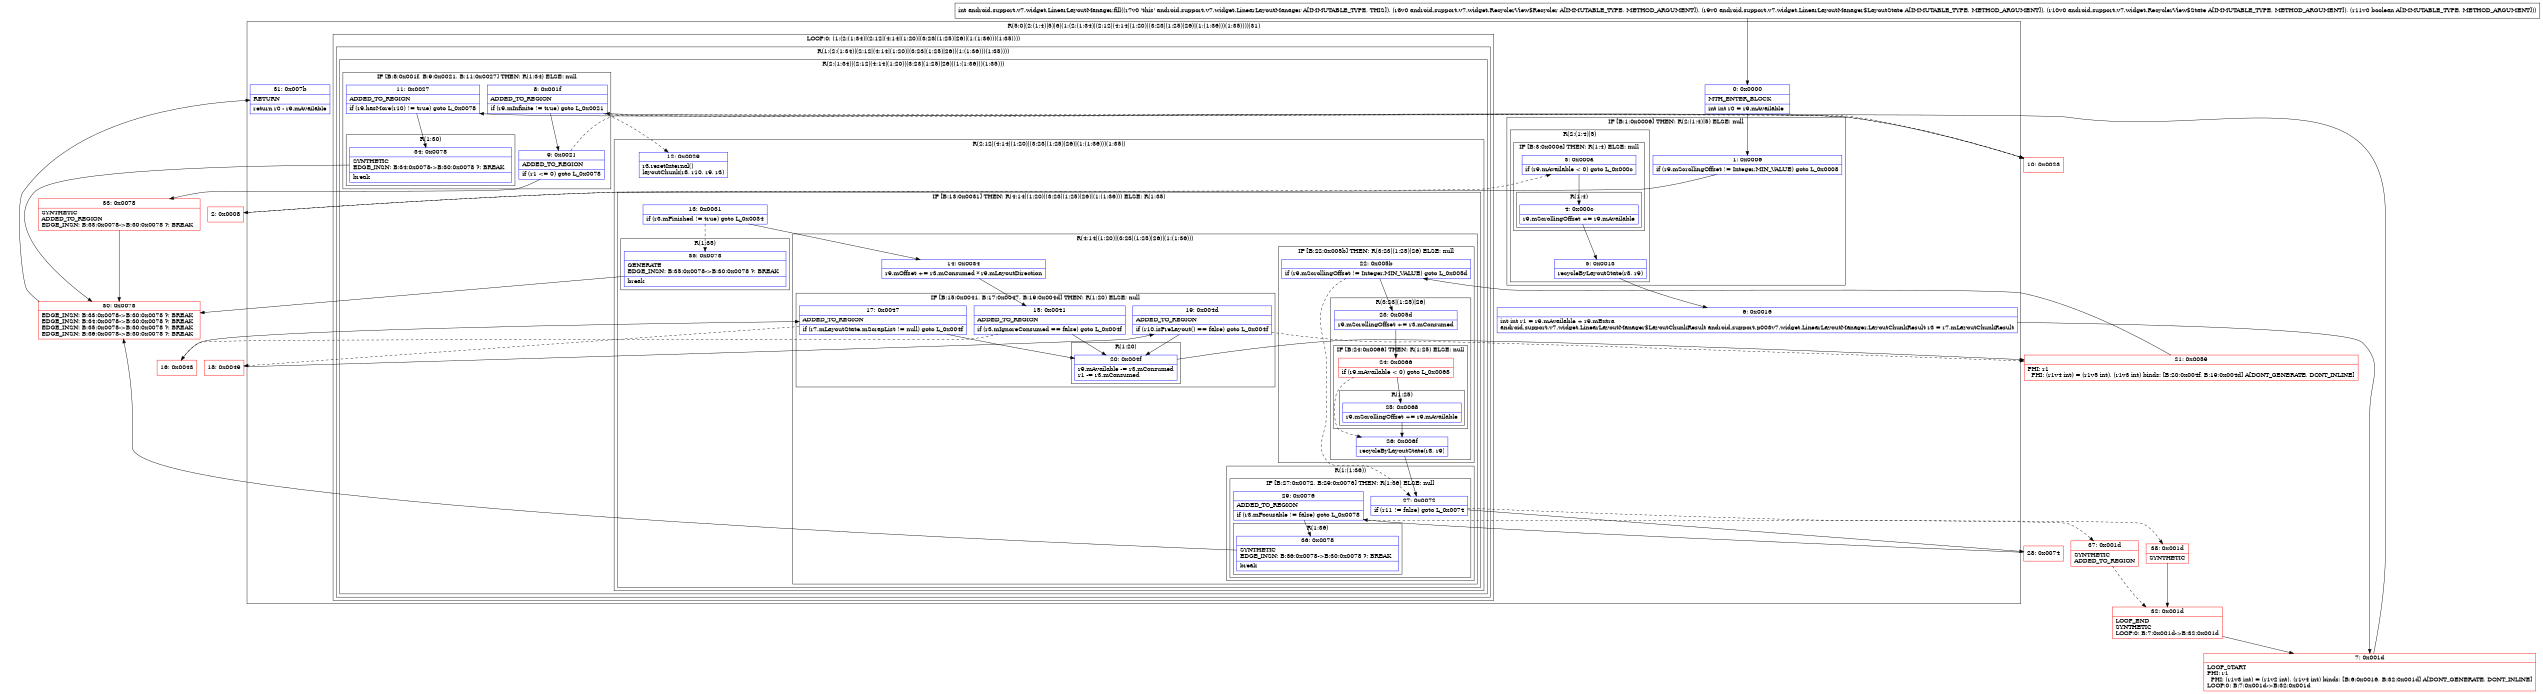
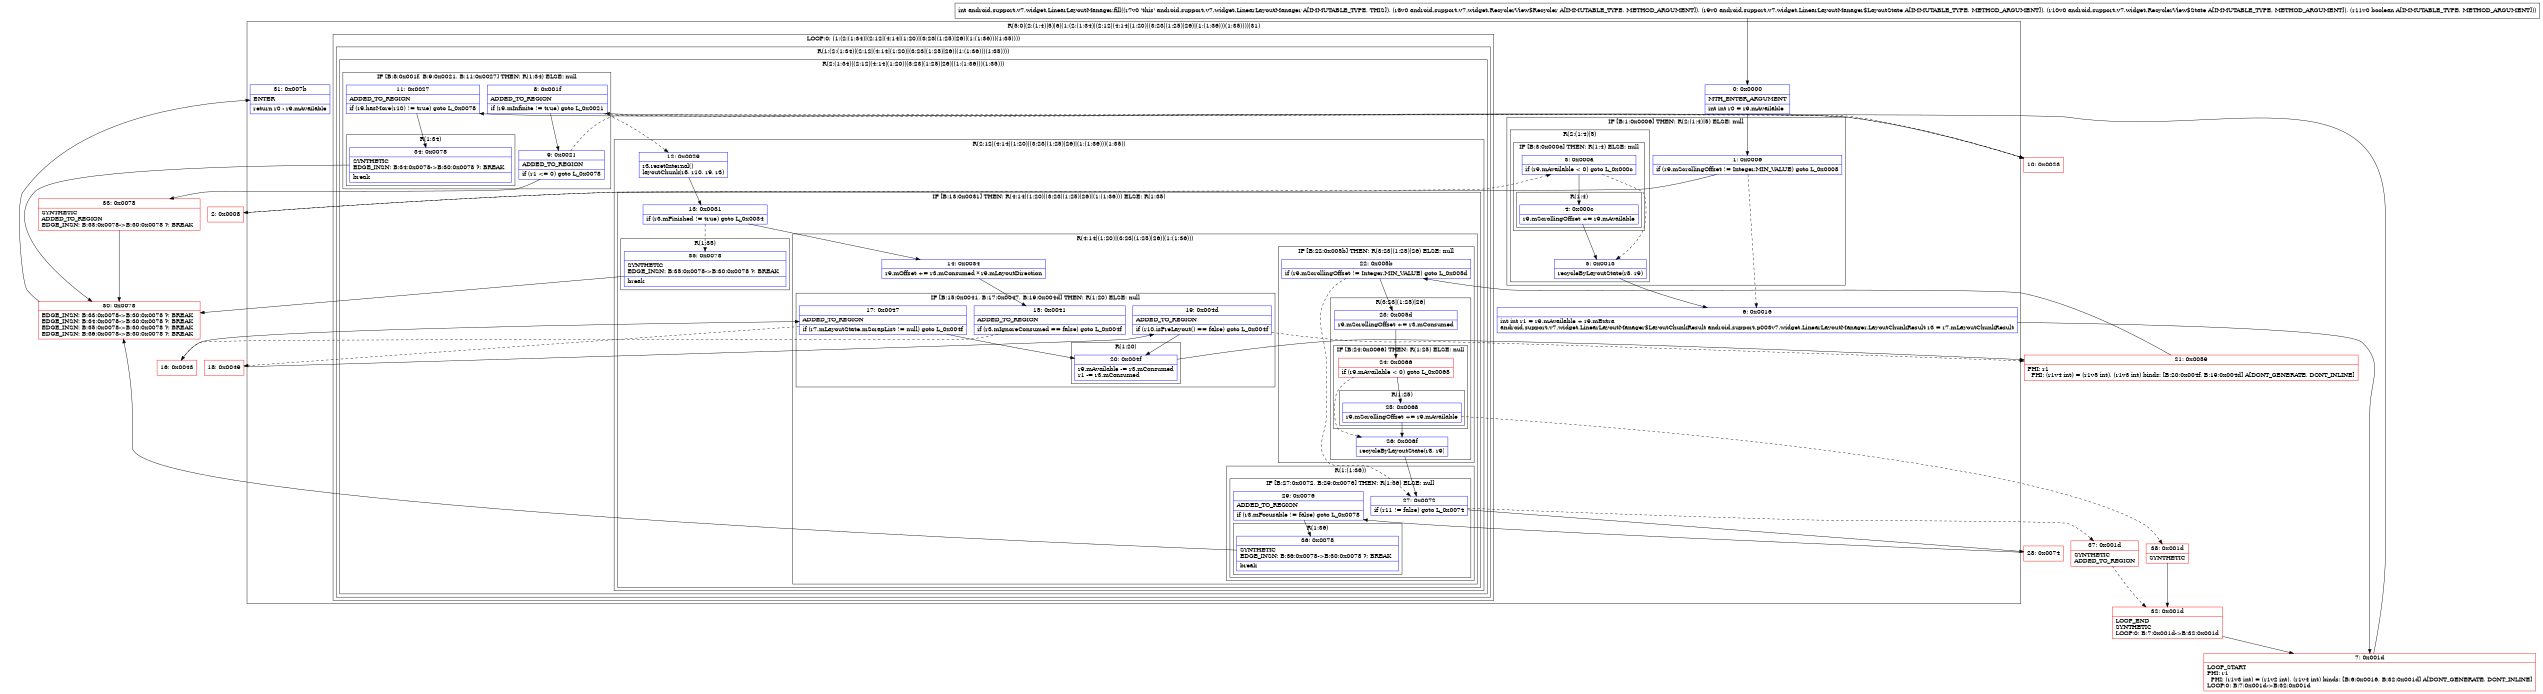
node "31: 0x007b": text "RETURN" -> "ENTER"
node "0: 0x0000": text "MTH_ENTER_BLOCK" -> "MTH_ENTER_ARGUMENT"
cluster "R(1:30)": label "R(1:30)" -> "R(1:34)"
edge "12: 0x0029" -> "13: 0x0031": added
edge "3: 0x000a" -> "5: 0x0013": added
edge "1: 0x0006" -> "6: 0x0016": added
node "35: 0x0078": text "GENERATE" -> "SYNTHETIC"
edge "15: 0x0041" -> "20: 0x004f": removed
edge "29: 0x0076" -> "38: 0x001d": now "25: 0x0068" -> "38: 0x001d"
